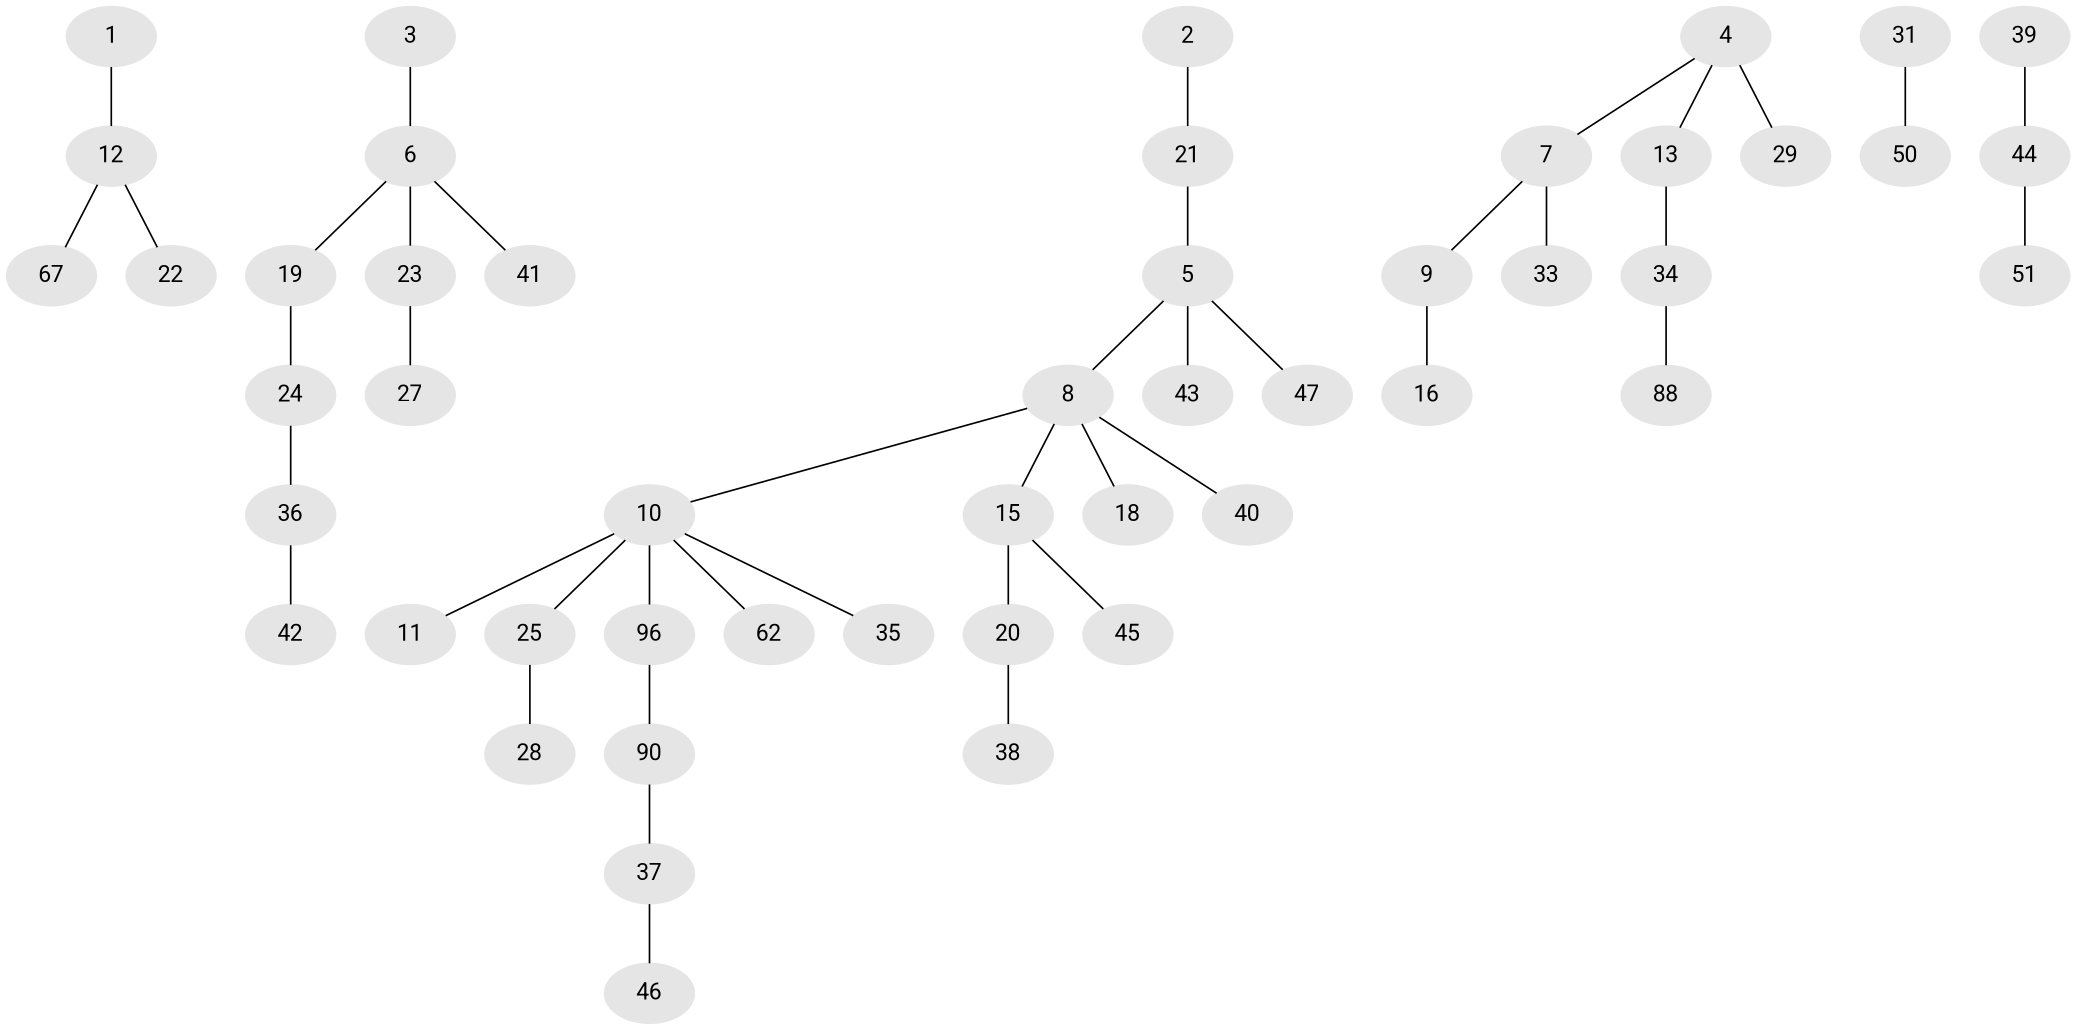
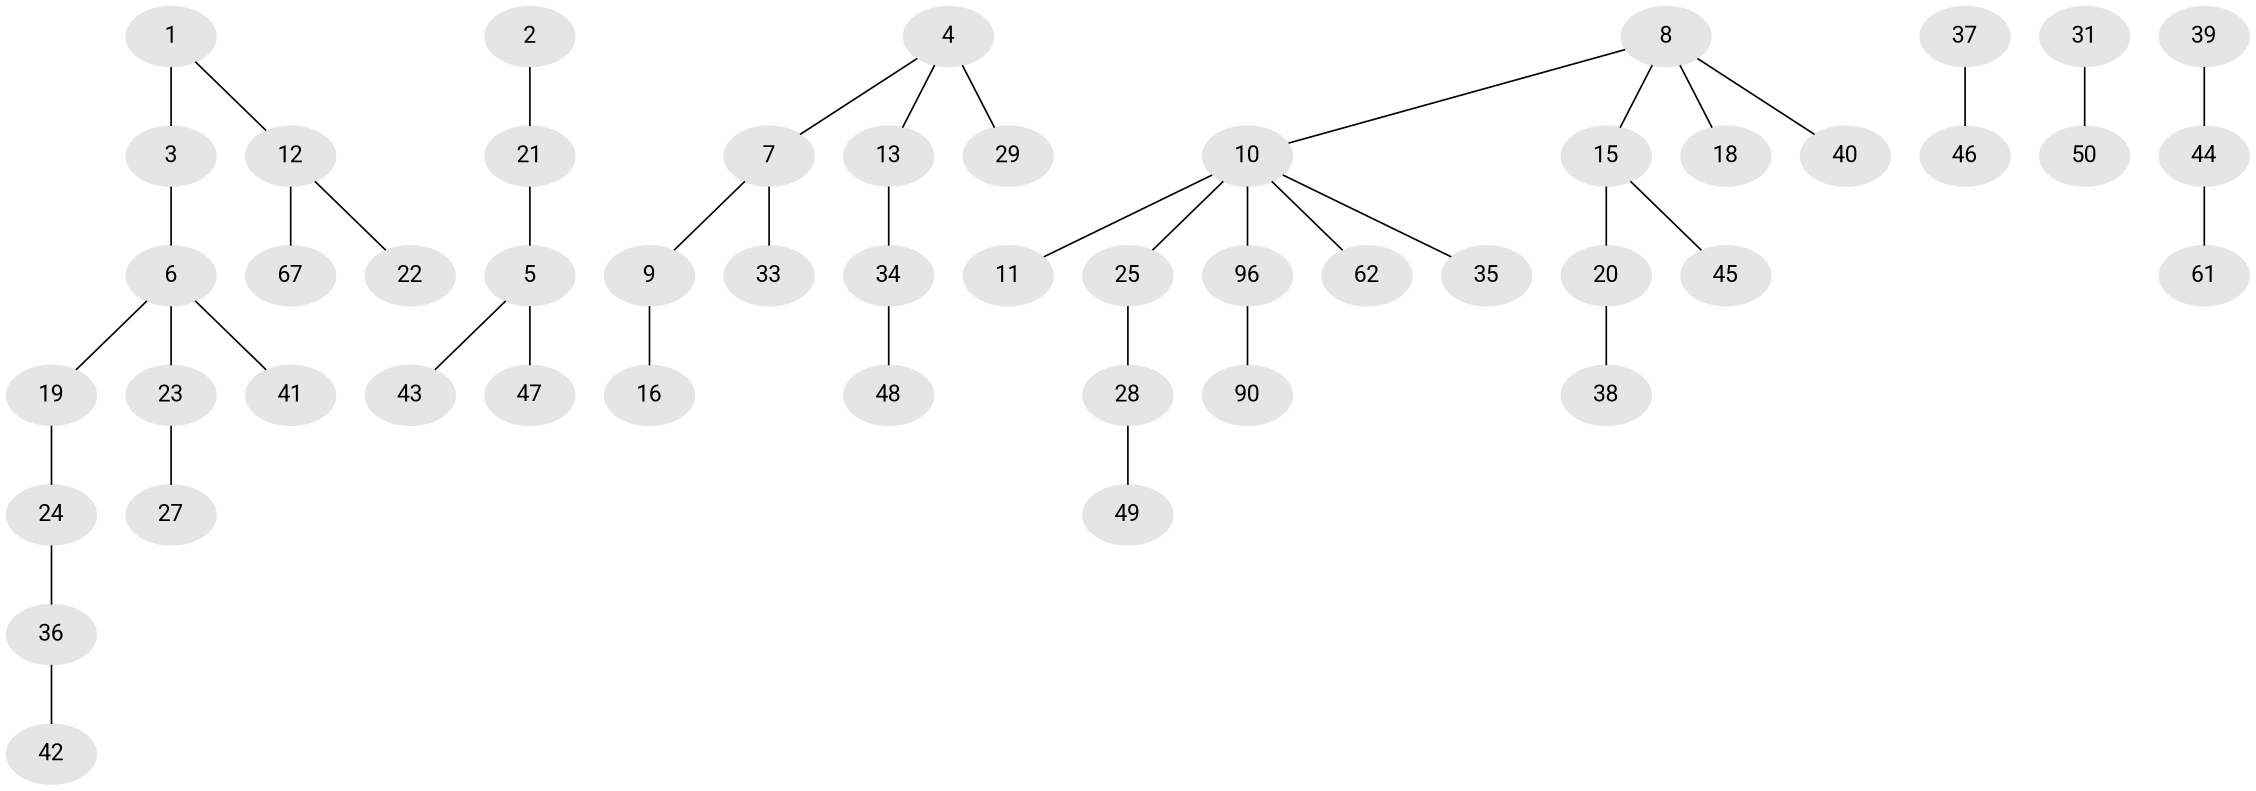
edge "1" -- "3": added
node "51": label "51" -> "61"
edge "5" -- "8": removed
node "88": label "88" -> "48"
node "49": added
edge "90" -- "37": removed
